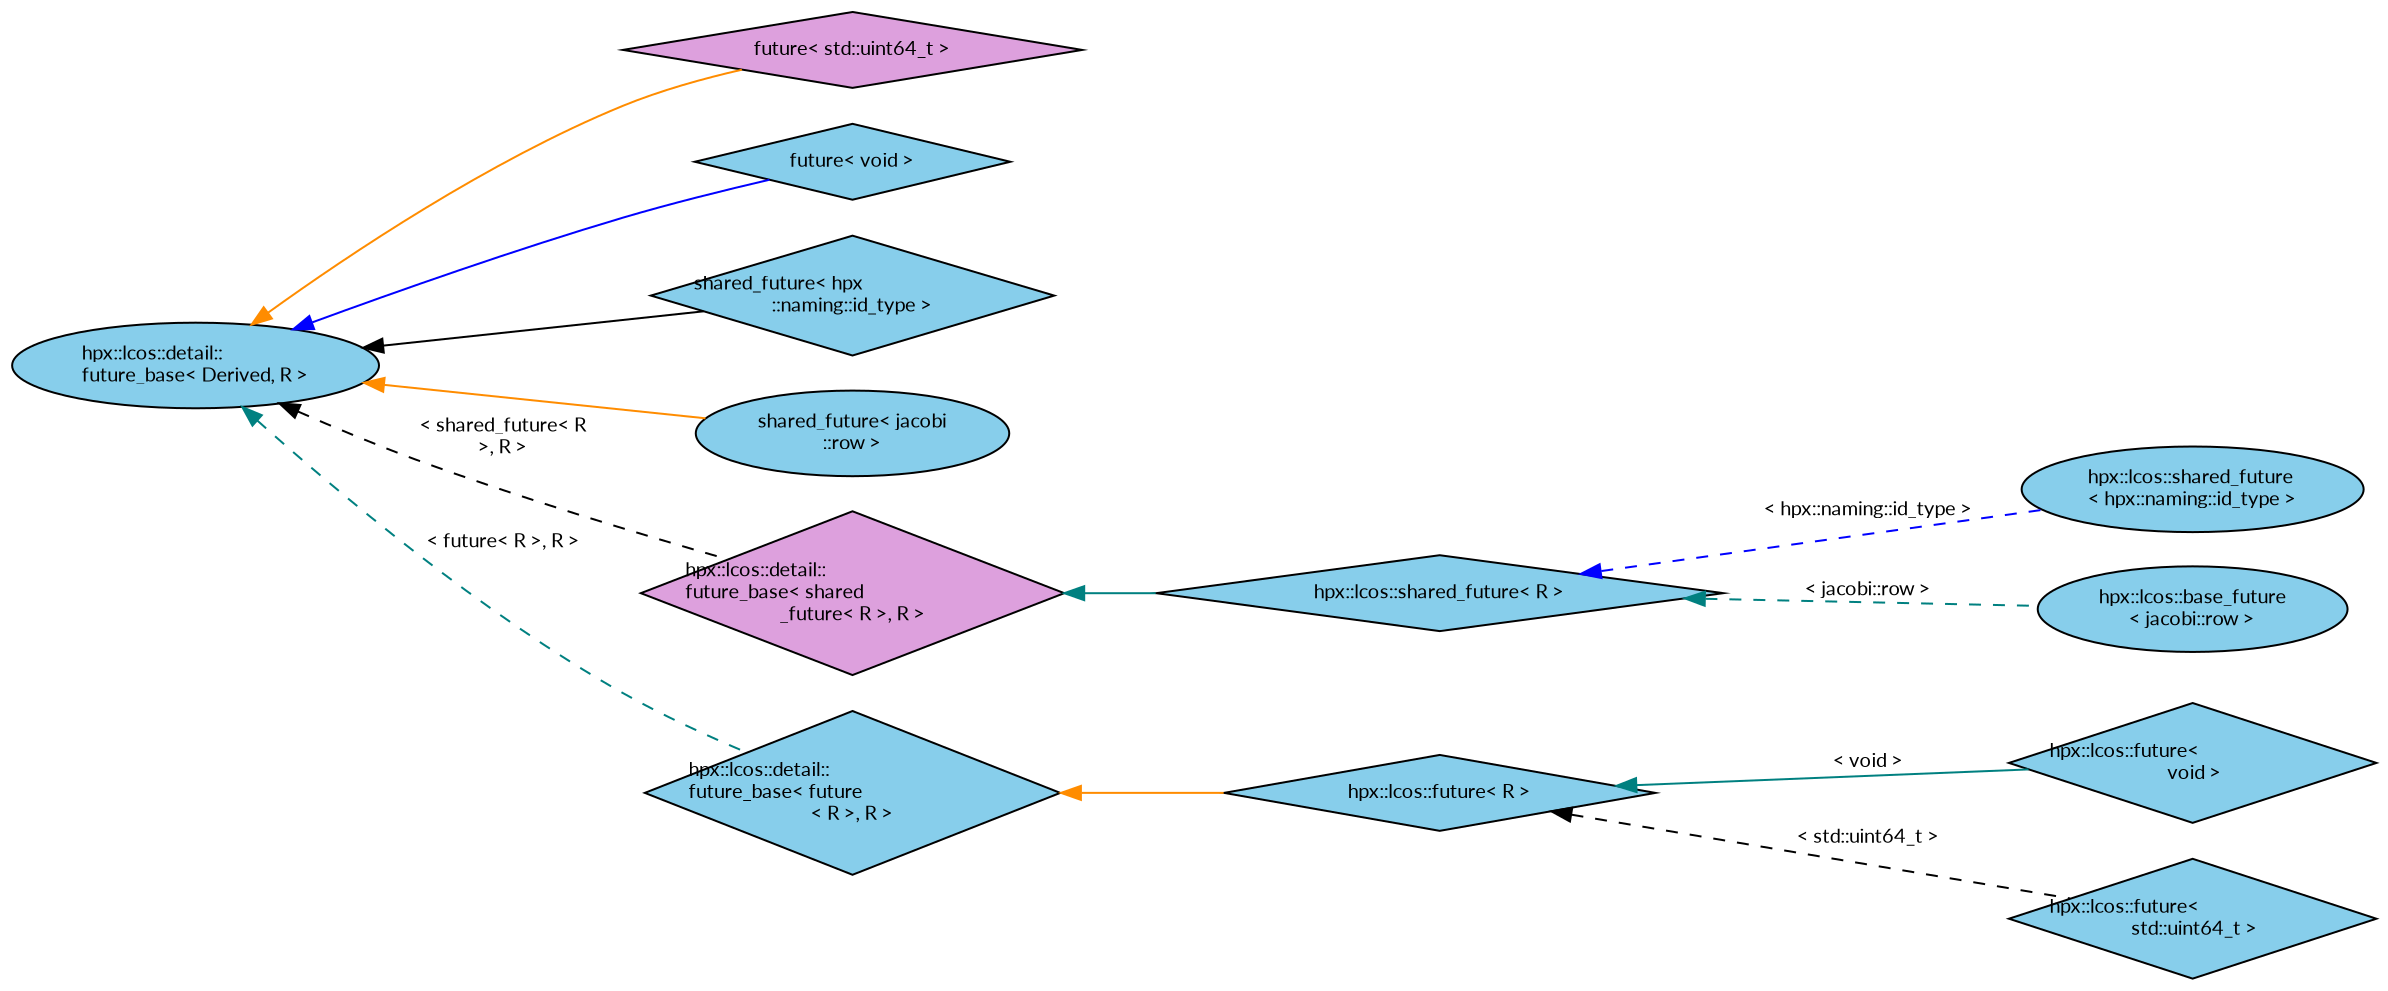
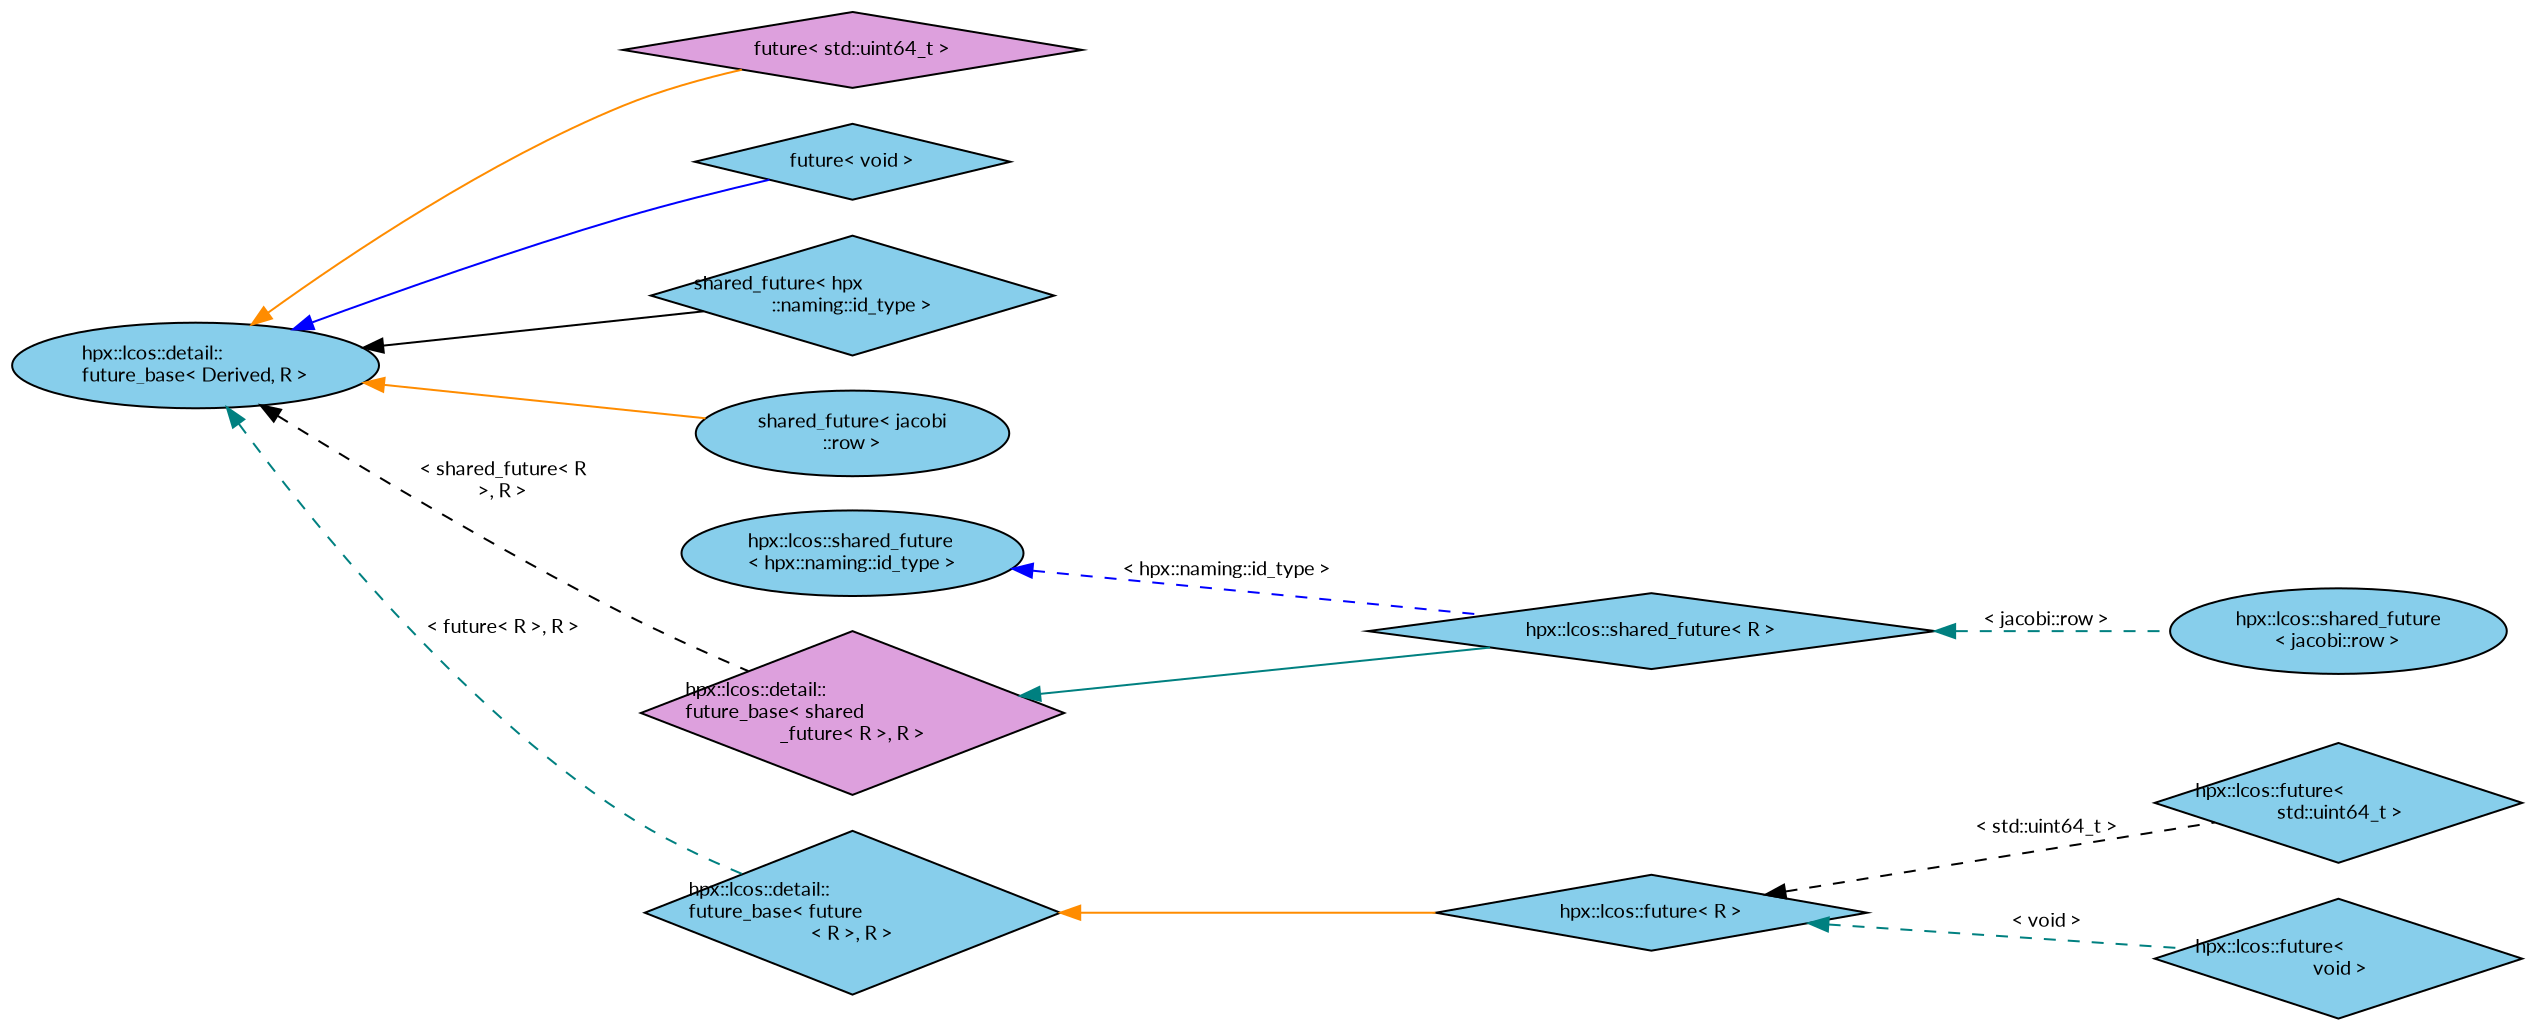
edge "hpx::lcos::shared_future < hpx::naming::id_type >" -> "hpx::lcos::shared_future< R >": reversed
node "hpx::lcos::base_future < jacobi::row >": label "hpx::lcos::base_future < jacobi::row >" -> "hpx::lcos::shared_future < jacobi::row >"
edge "hpx::lcos::future< void >" -> "hpx::lcos::future< R >": style solid -> dashed
